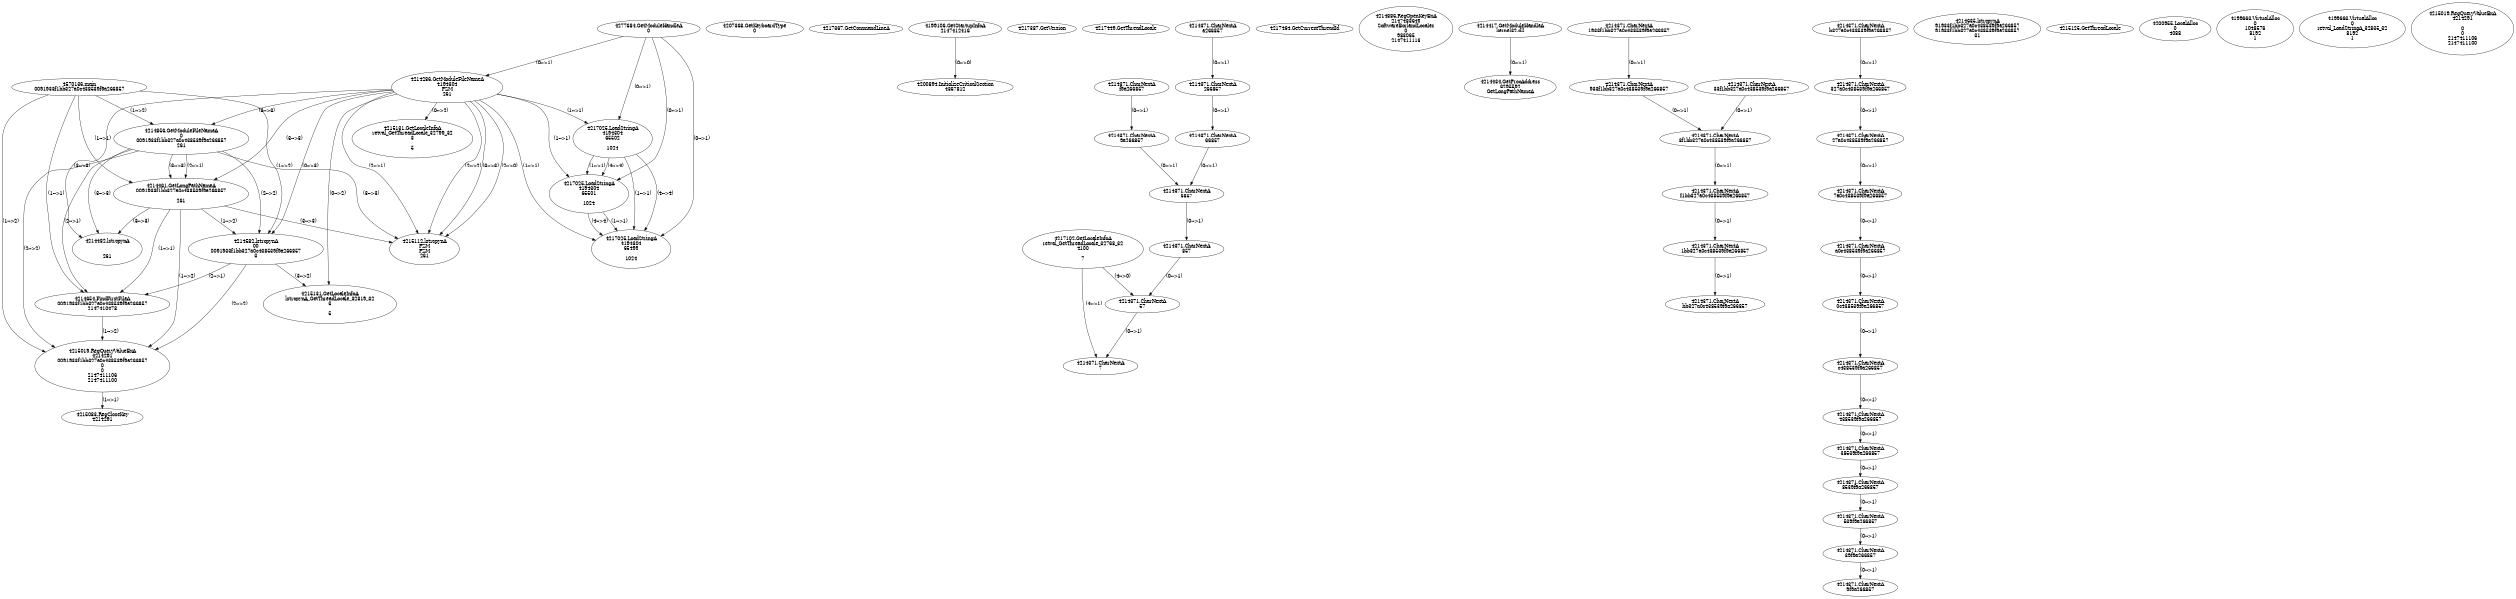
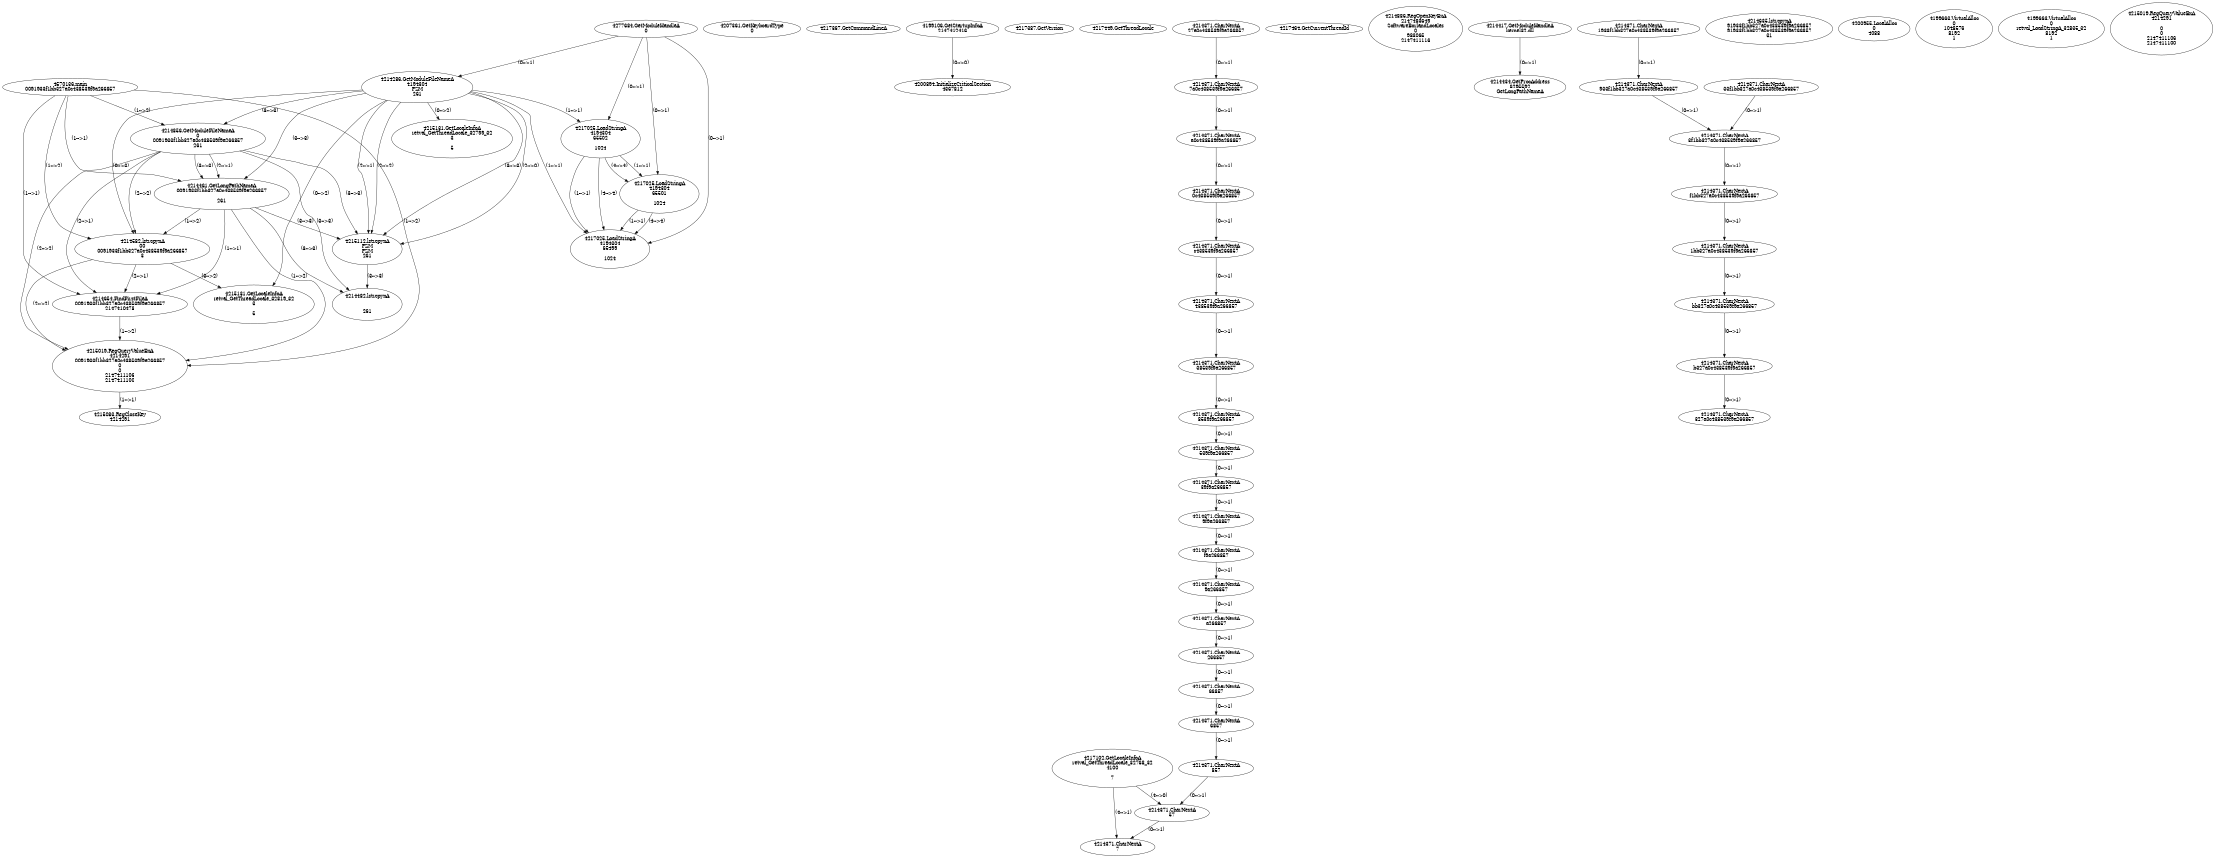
node "4207368.GetKeyboardType 0": label "4207368.GetKeyboardType 0" -> "4207361.GetKeyboardType 0"
node "4215125.GetThreadLocale": removed
edge "4214286.GetModuleFileNameA 4194304 PZM 261" -> "4214482.lstrcpynA 261": now "4215112.lstrcpynA PZM PZM 261" -> "4214482.lstrcpynA 261"
edge "4214371.CharNextA 327a0c438539f9a266857" -> "4214371.CharNextA 27a0c438539f9a266857": removed, label "(0-->1)"
edge "4214286.GetModuleFileNameA 4194304 PZM 261" -> "4217025.LoadStringA 4194304 65501 1024": removed, label "(1-->1)"
edge "4214371.CharNextA 9a266857" -> "4214371.CharNextA 6857": now "4214371.CharNextA 9a266857" -> "4214371.CharNextA a266857"
node "4215131.GetLocaleInfoA lstrcpynA_GetThreadLocale_32819_32 3 5": label "4215131.GetLocaleInfoA lstrcpynA_GetThreadLocale_32819_32 3 5" -> "4215131.GetLocaleInfoA retval_GetThreadLocale_32819_32 3 5"
edge "4214371.CharNextA bb327a0c438539f9a266857" -> "4214371.CharNextA b327a0c438539f9a266857": added, label "(0-->1)"
edge "4214371.CharNextA 9f9a266857" -> "4214371.CharNextA f9a266857": added, label "(0-->1)"
